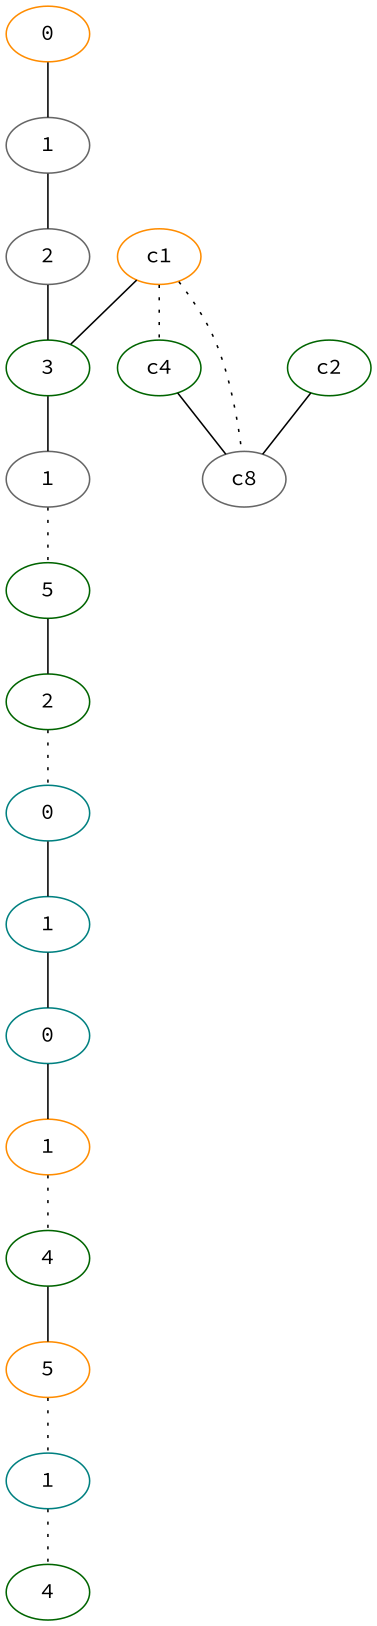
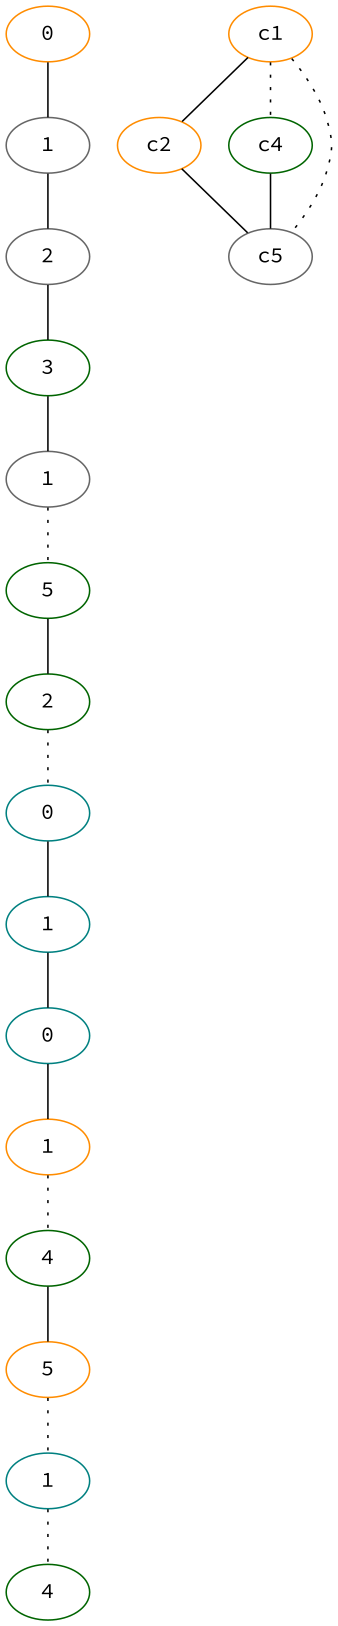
edge "c1" -- "3": now "c1" -- "c2"
node "c2": color darkgreen -> darkorange
node "c8": label "c8" -> "c5"
